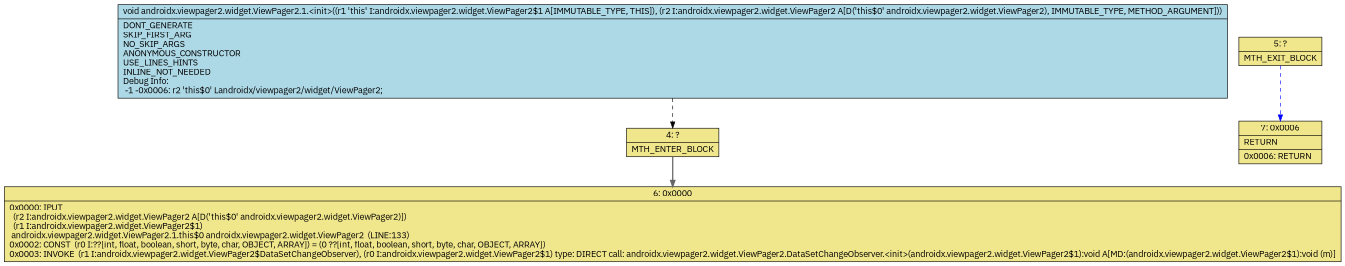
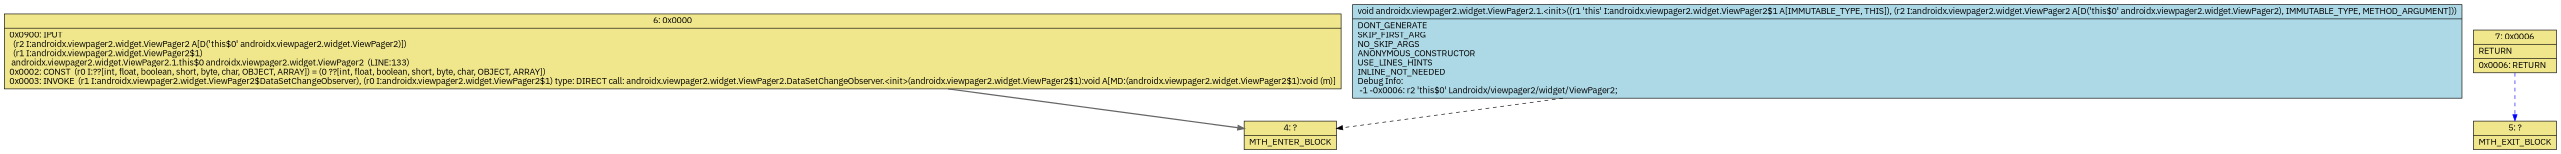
edge "5: ?" -> "7: 0x0006": reversed
edge "4: ?" -> "6: 0x0000": reversed
node "6: 0x0000": text "0x0000: IPUT" -> "0x0900: IPUT"
